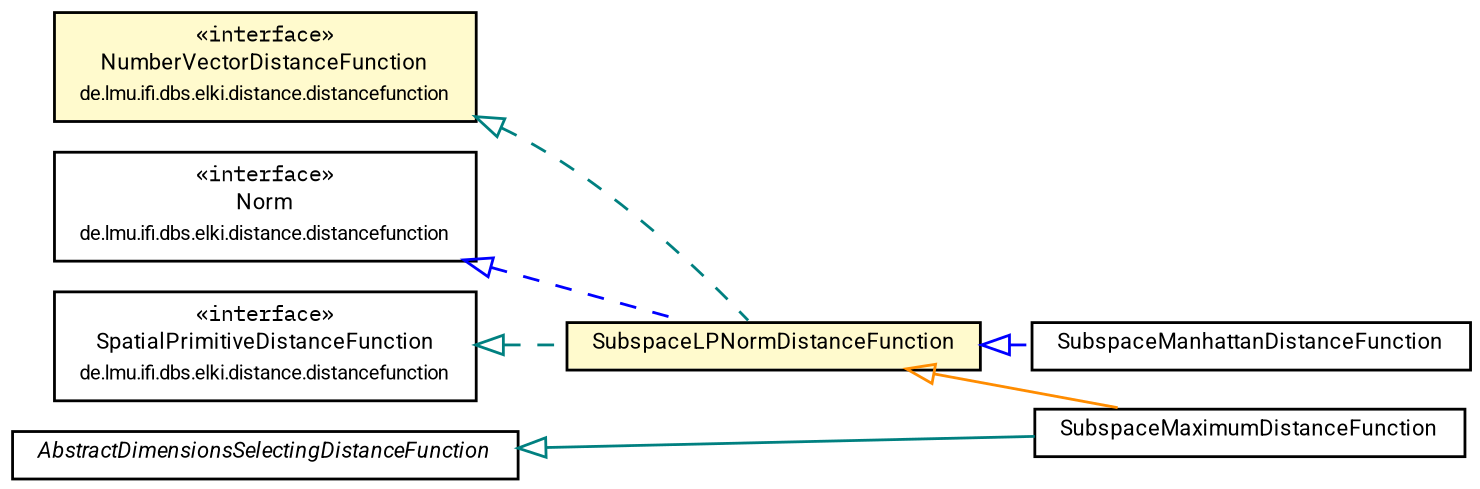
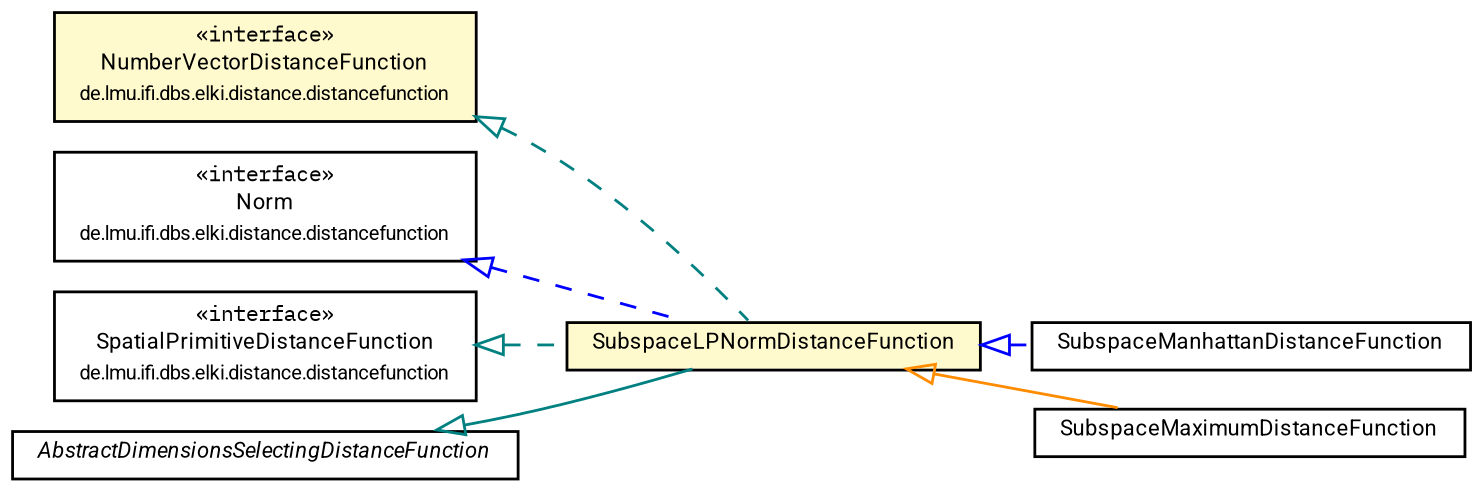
edge "SubspaceMaximumDistanceFunction" -> "AbstractDimensionsSelectingDistanceFunction": now "SubspaceLPNormDistanceFunction" -> "AbstractDimensionsSelectingDistanceFunction"
